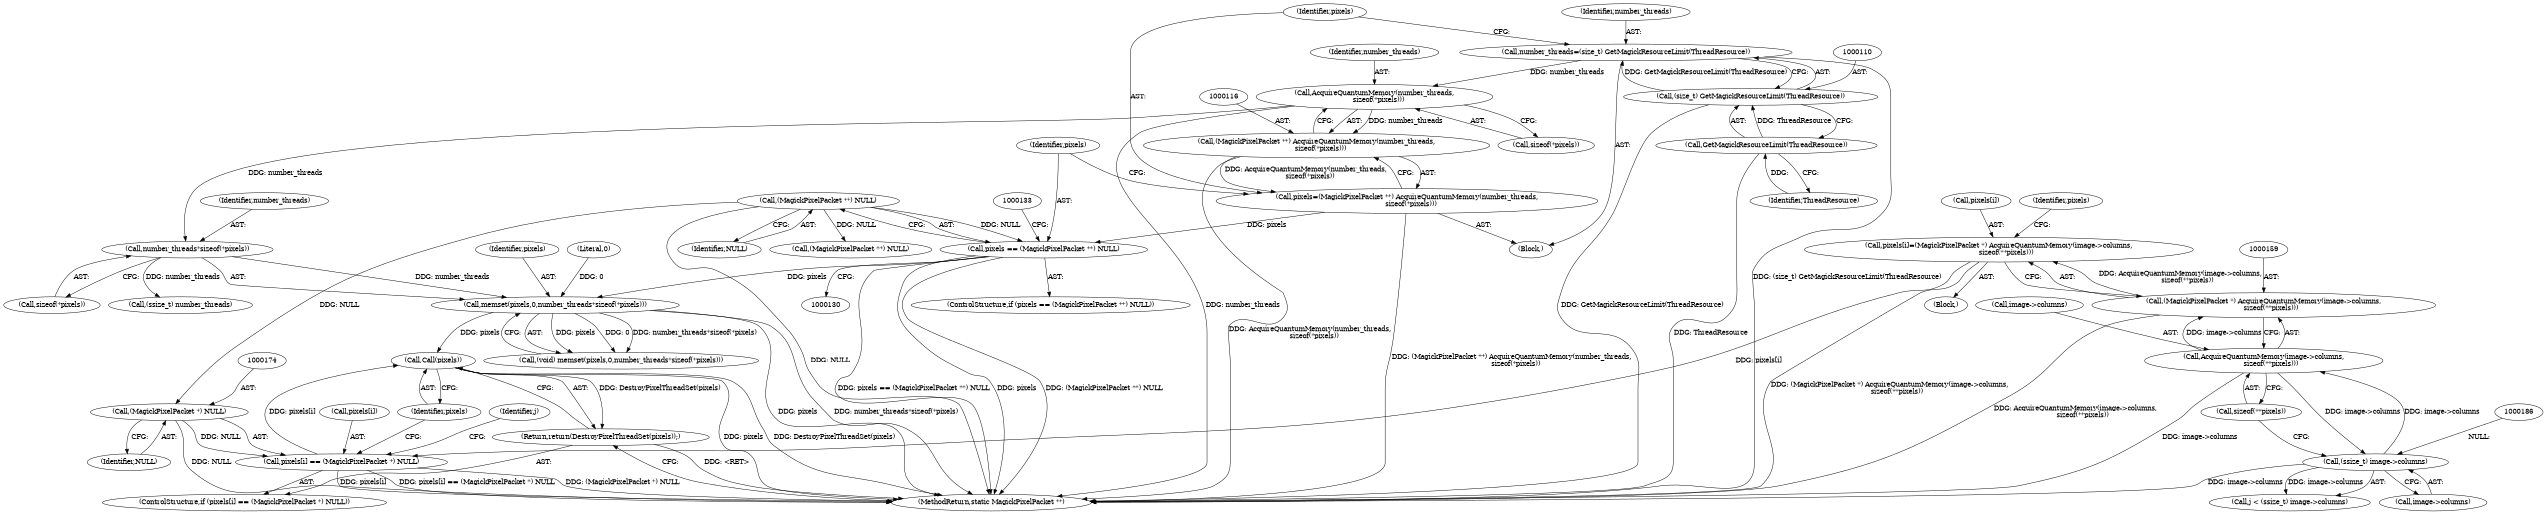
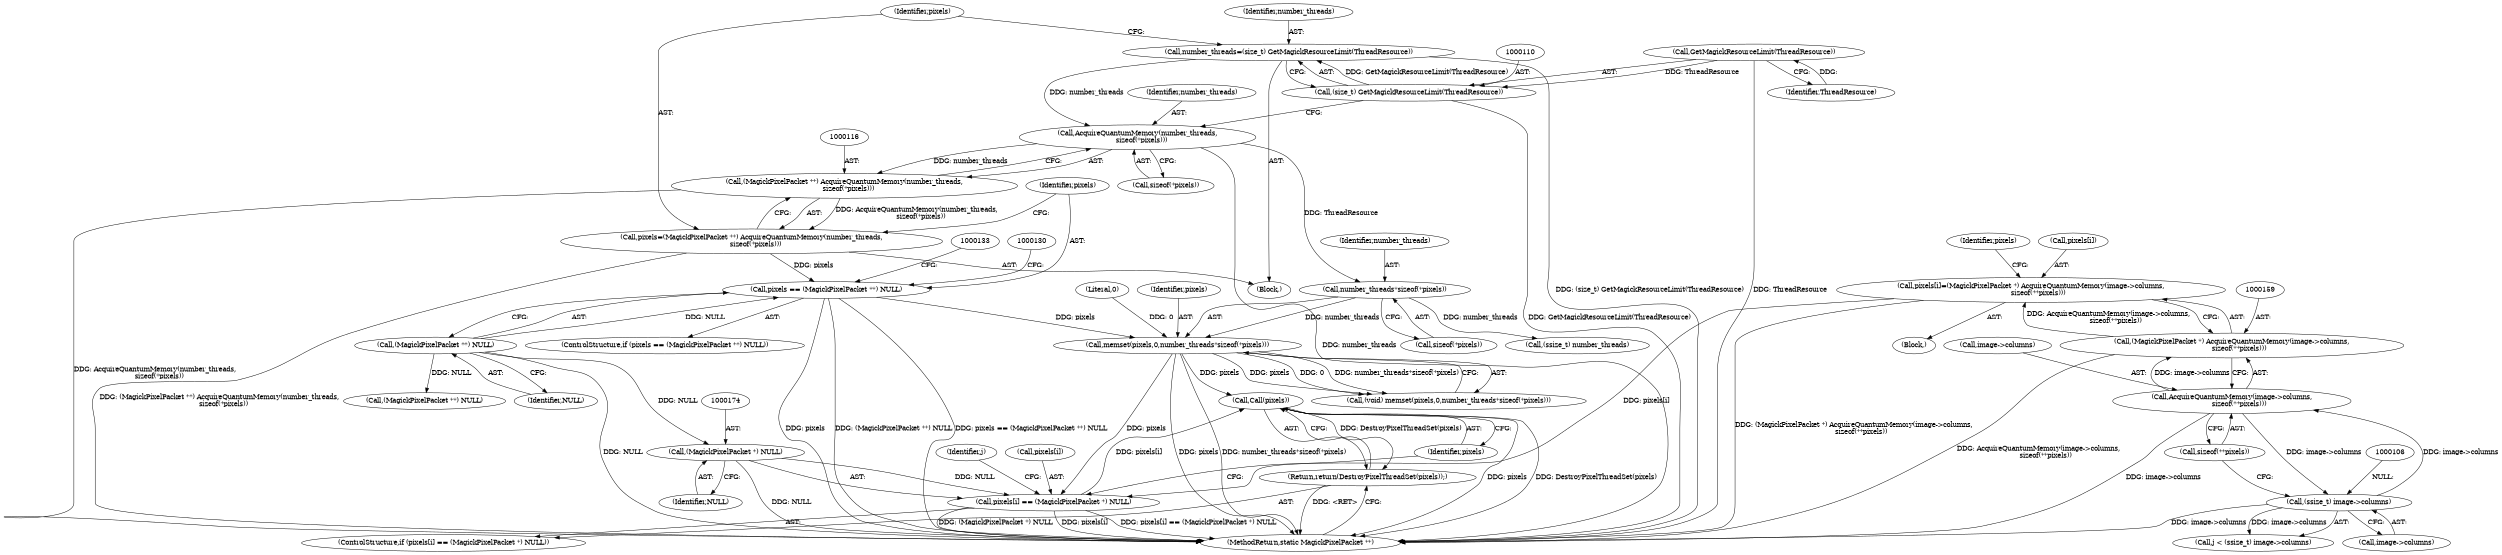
edge "(Call,(size_t) GetMagickResourceLimit(ThreadResource))" -> "(Call,GetMagickResourceLimit(ThreadResource))": now "(Call,(size_t) GetMagickResourceLimit(ThreadResource))" -> "(Call,AcquireQuantumMemory(number_threads, sizeof(*pixels)))"
edge "(Call,AcquireQuantumMemory(number_threads, sizeof(*pixels)))" -> "(Call,number_threads*sizeof(*pixels))": label "DDG: number_threads" -> "DDG: ThreadResource"
edge "(Call,pixels == (MagickPixelPacket **) NULL)" -> "1000130": reversed
node "1000186": label "1000186" -> "1000106"
edge "(Call,memset(pixels,0,number_threads*sizeof(*pixels)))" -> "(Call,pixels[i] == (MagickPixelPacket *) NULL)": added, label "DDG: pixels"
